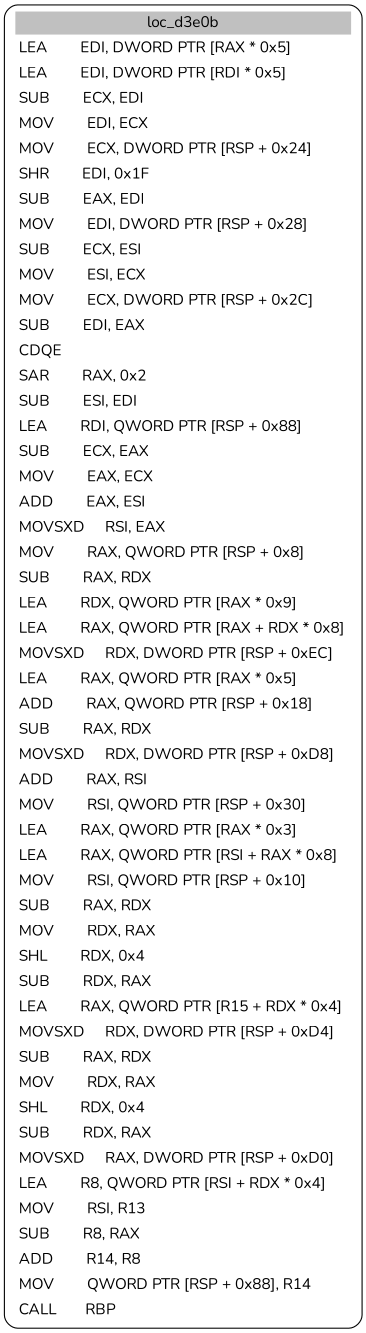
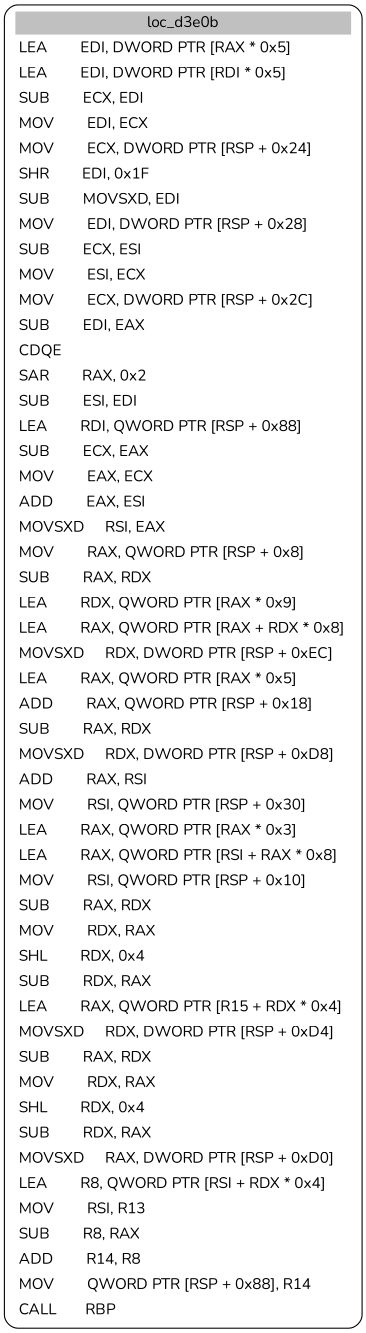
node "loc_d3e0b": text "SUB        EAX, EDI" -> "SUB        MOVSXD, EDI"
